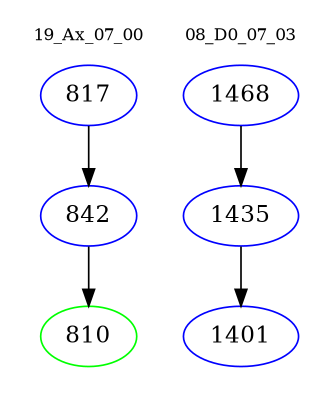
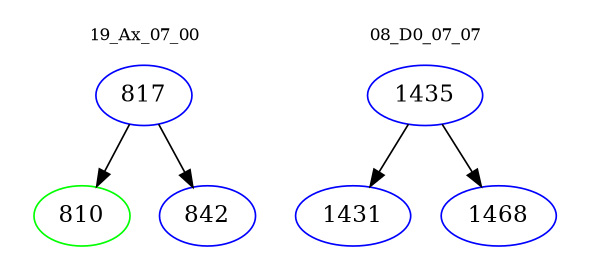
cluster "08_D0_07_03": label "08_D0_07_03" -> "08_D0_07_07"
edge "1468" -> "1435": reversed
edge "842" -> "810": now "817" -> "810"
node "1401": label "1401" -> "1431"
